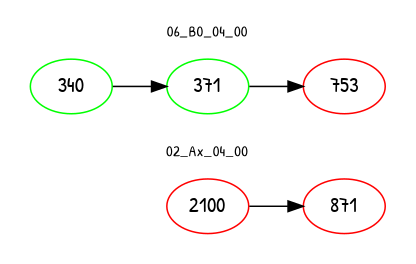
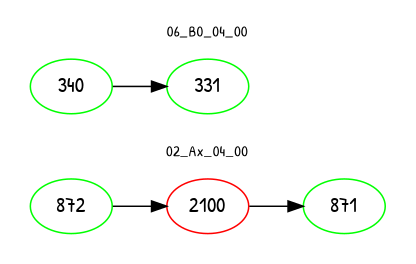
node "371": label "371" -> "331"
node "753": removed
node "872": added
node "871": color red -> green
